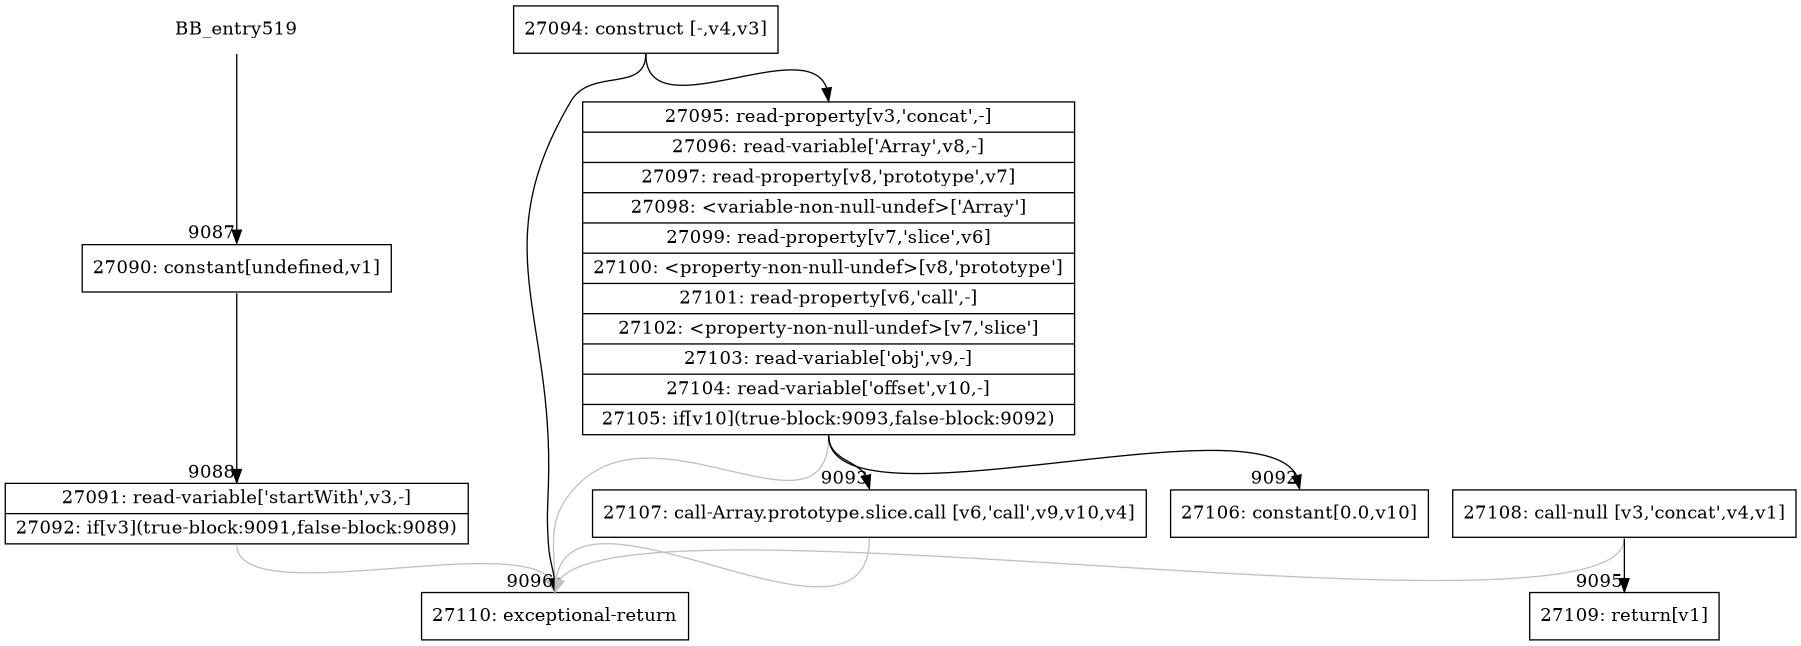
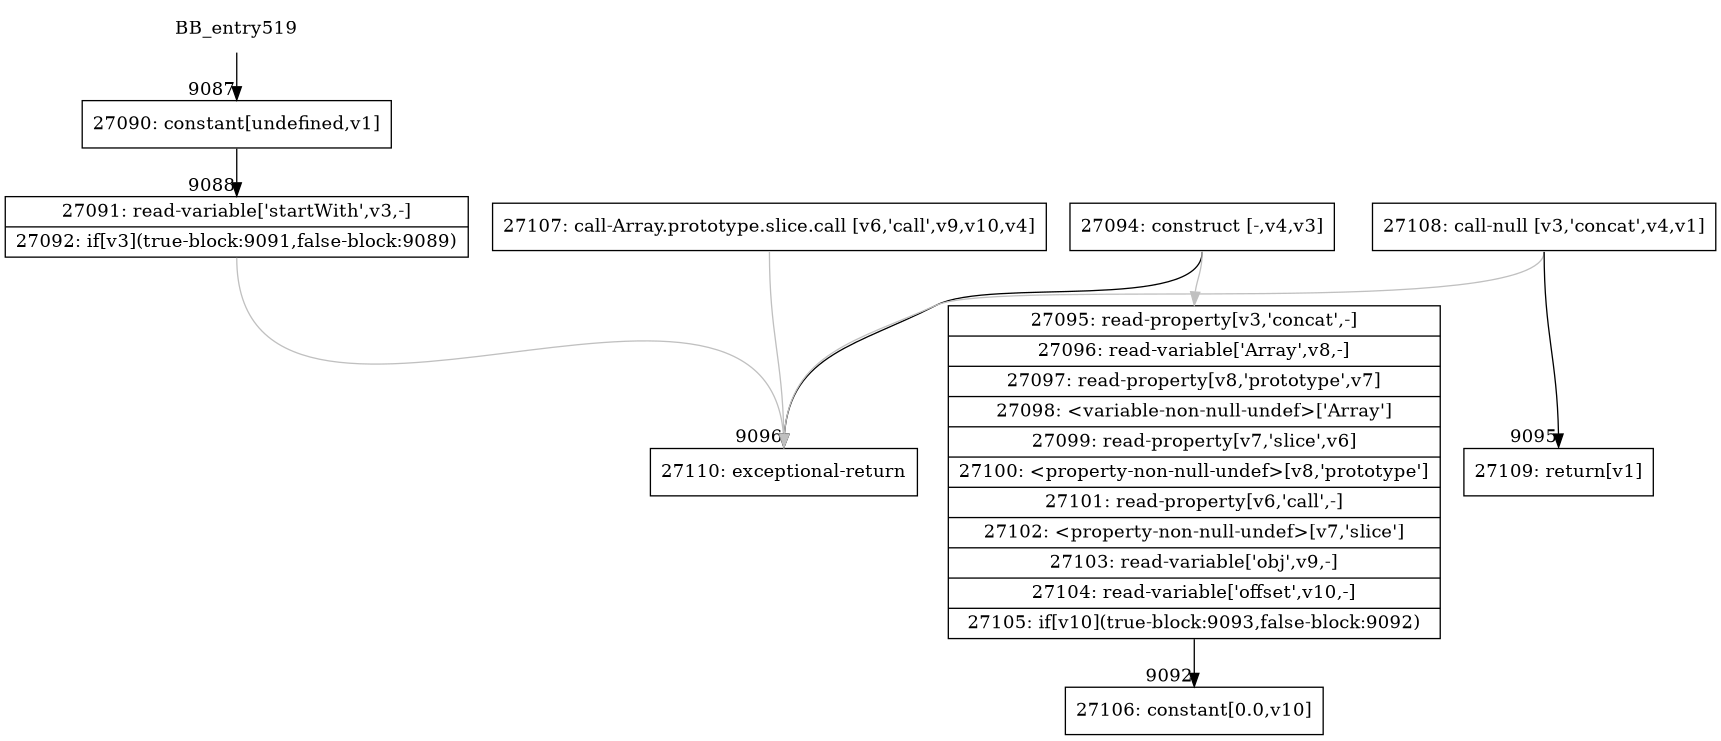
edge "27094: construct [-,v4,v3]" -> "27095: read-property[v3,'concat',-]": color black -> gray
edge "27095: read-property[v3,'concat',-]" -> "27107: call-Array.prototype.slice.call [v6,'call',v9,v10,v4]": removed
edge "27095: read-property[v3,'concat',-]" -> "27110: exceptional-return": removed
